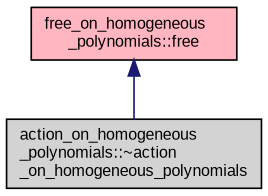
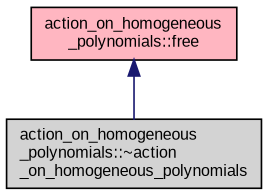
node "free_on_homogeneous _polynomials::free": label "free_on_homogeneous _polynomials::free" -> "action_on_homogeneous _polynomials::free"
